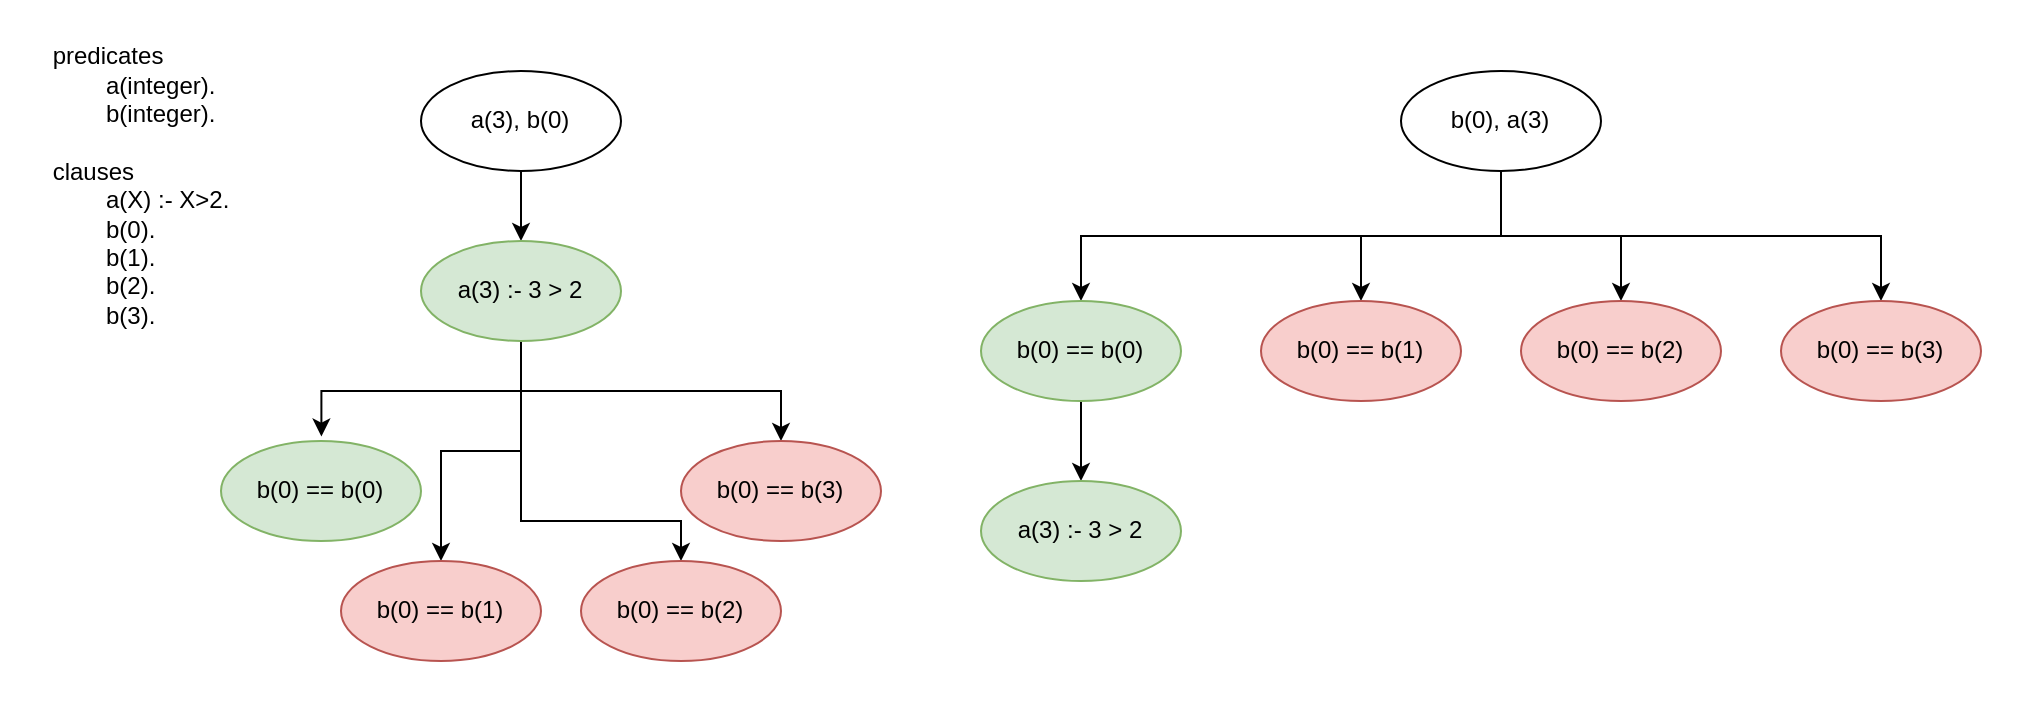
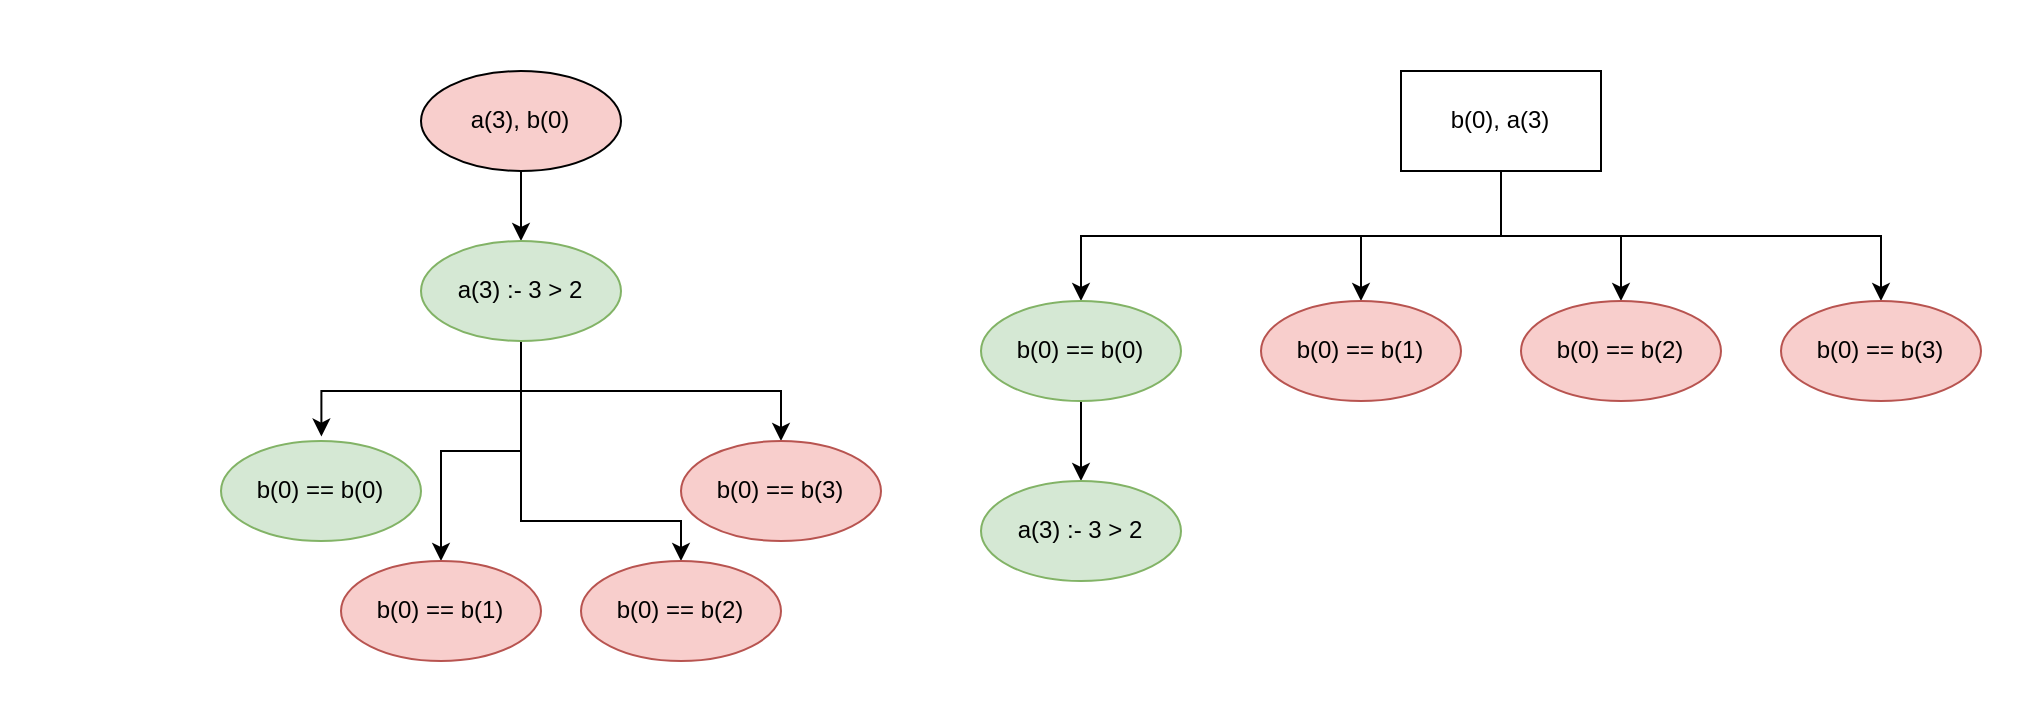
node "a(3), b(0)": fillcolor #ffffff -> #f8cecc
node "b(0), a(3)": shape ellipse -> rectangle
node "predicates a(integer). b(integer). clauses a(X) :- X>2. b(0). b(1). b(2). b(3).": removed
